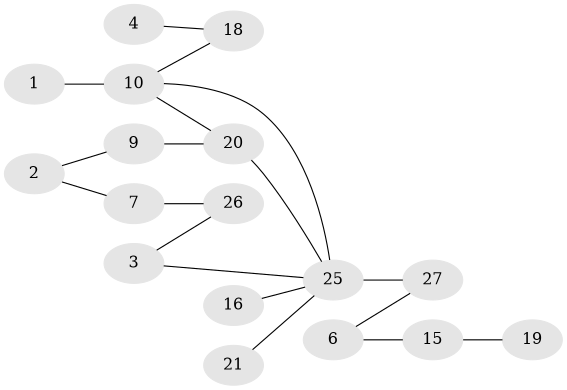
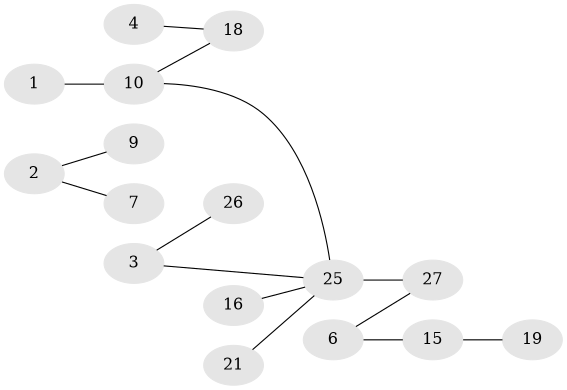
node "20": removed
edge "7" -- "26": removed
